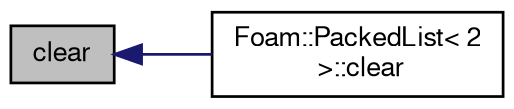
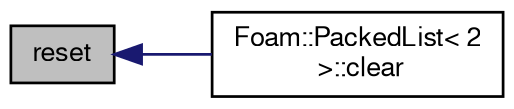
node "clear": label "clear" -> "reset"
